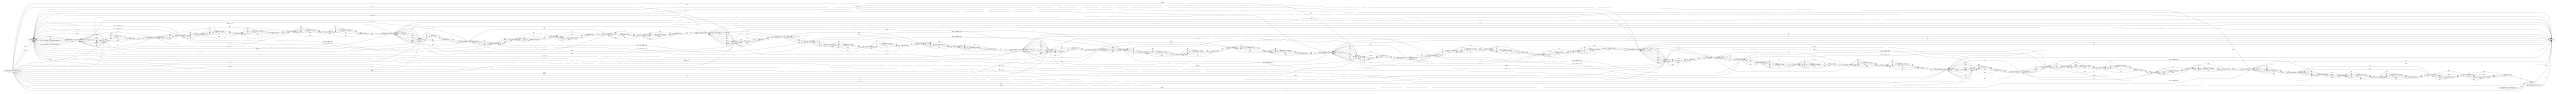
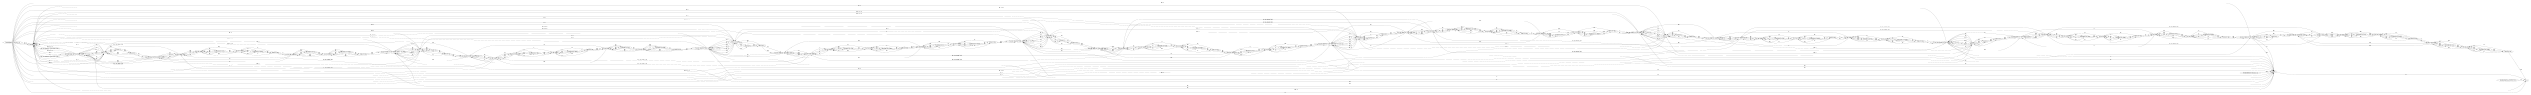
edge "1000101" -> "(Block,)": reversed
